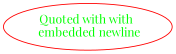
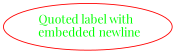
node "Quoted with with embedded newline": label "Quoted with with embedded newline" -> "Quoted label with embedded newline"
